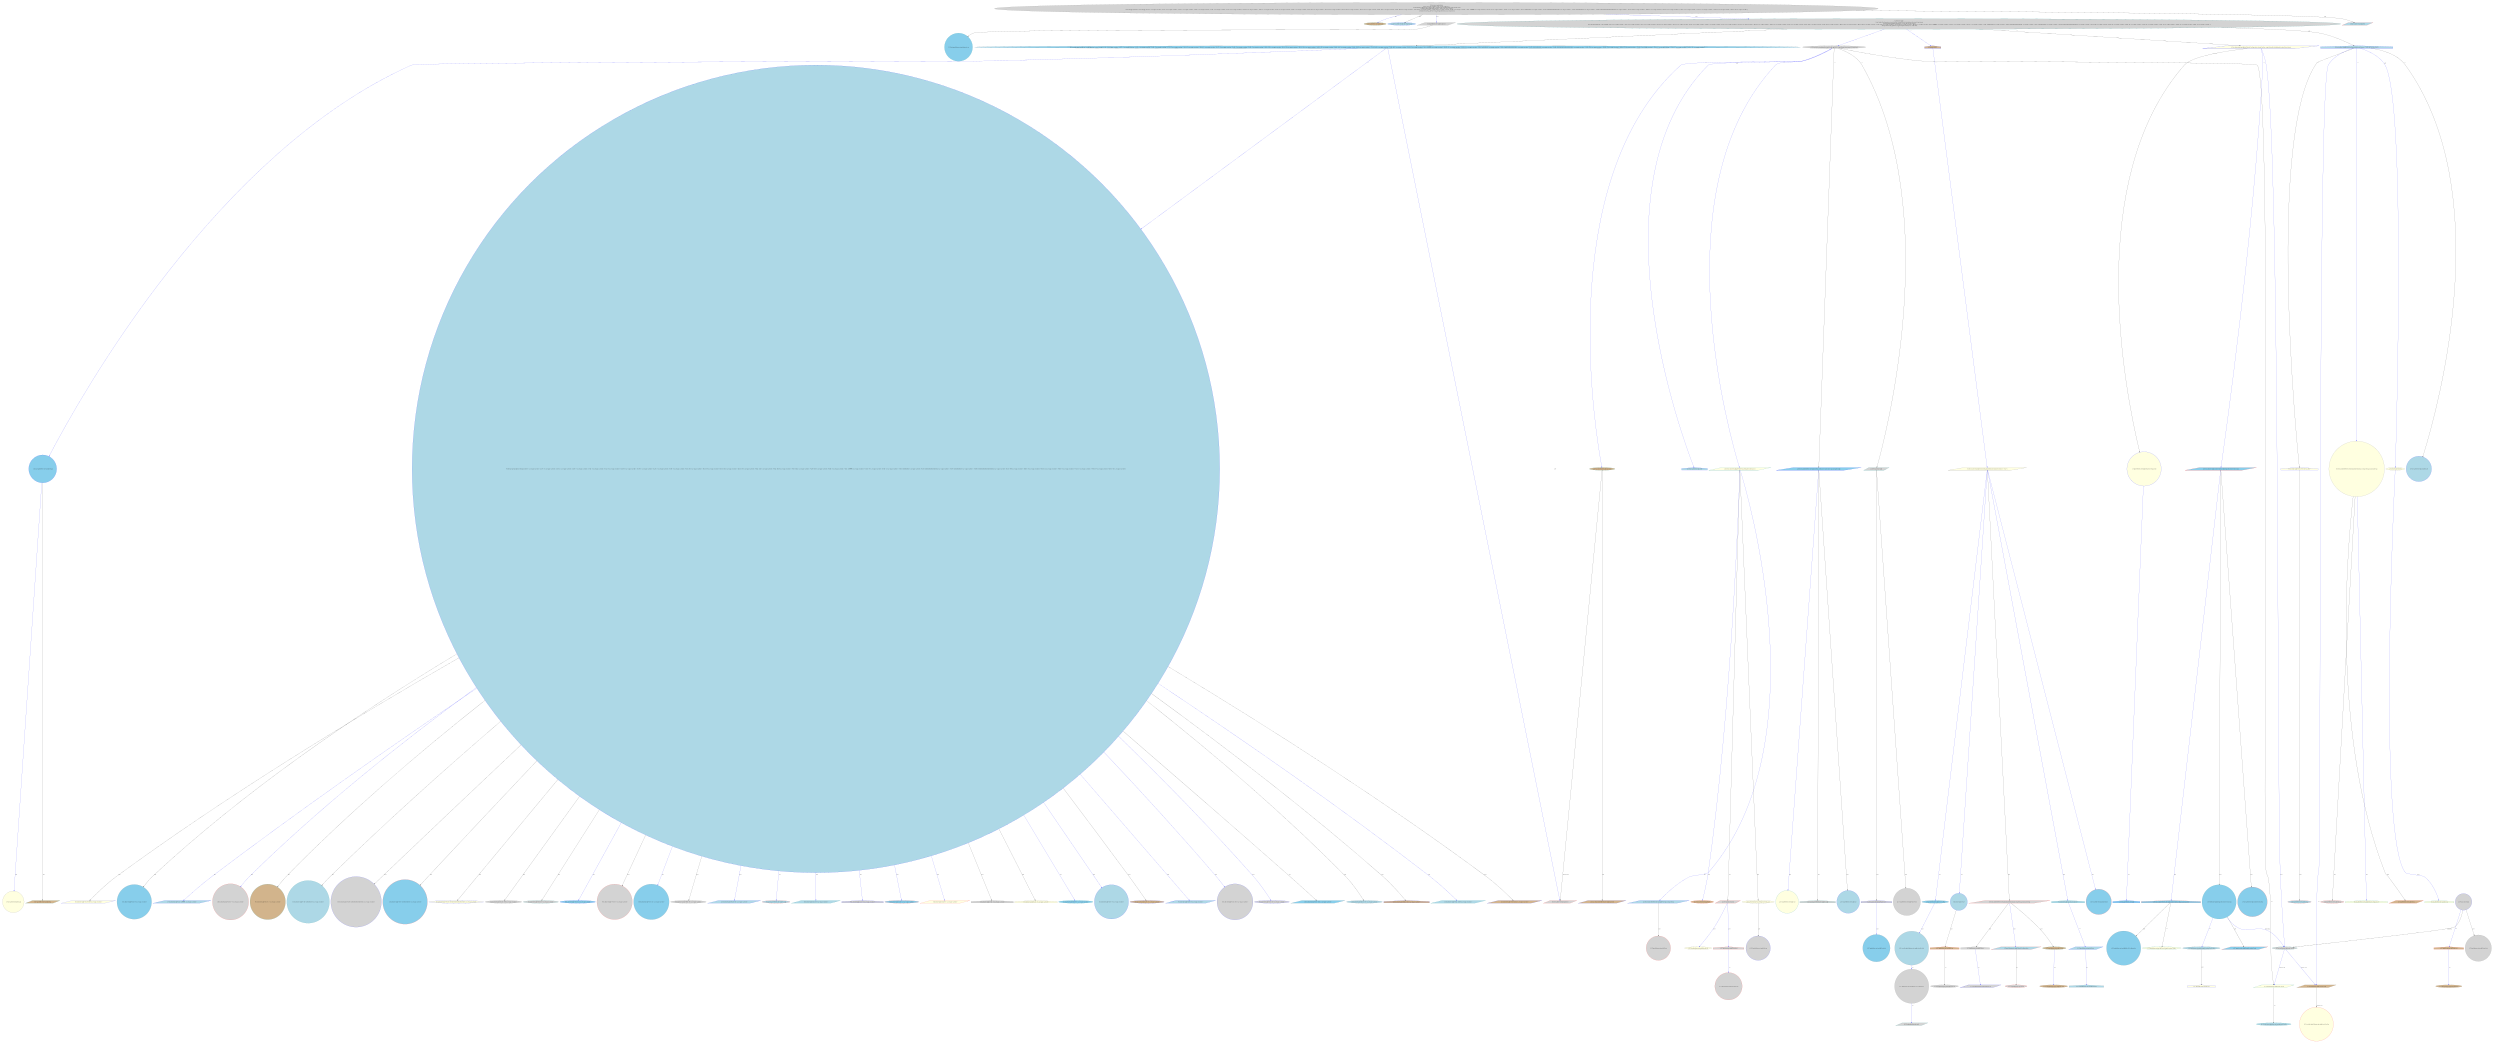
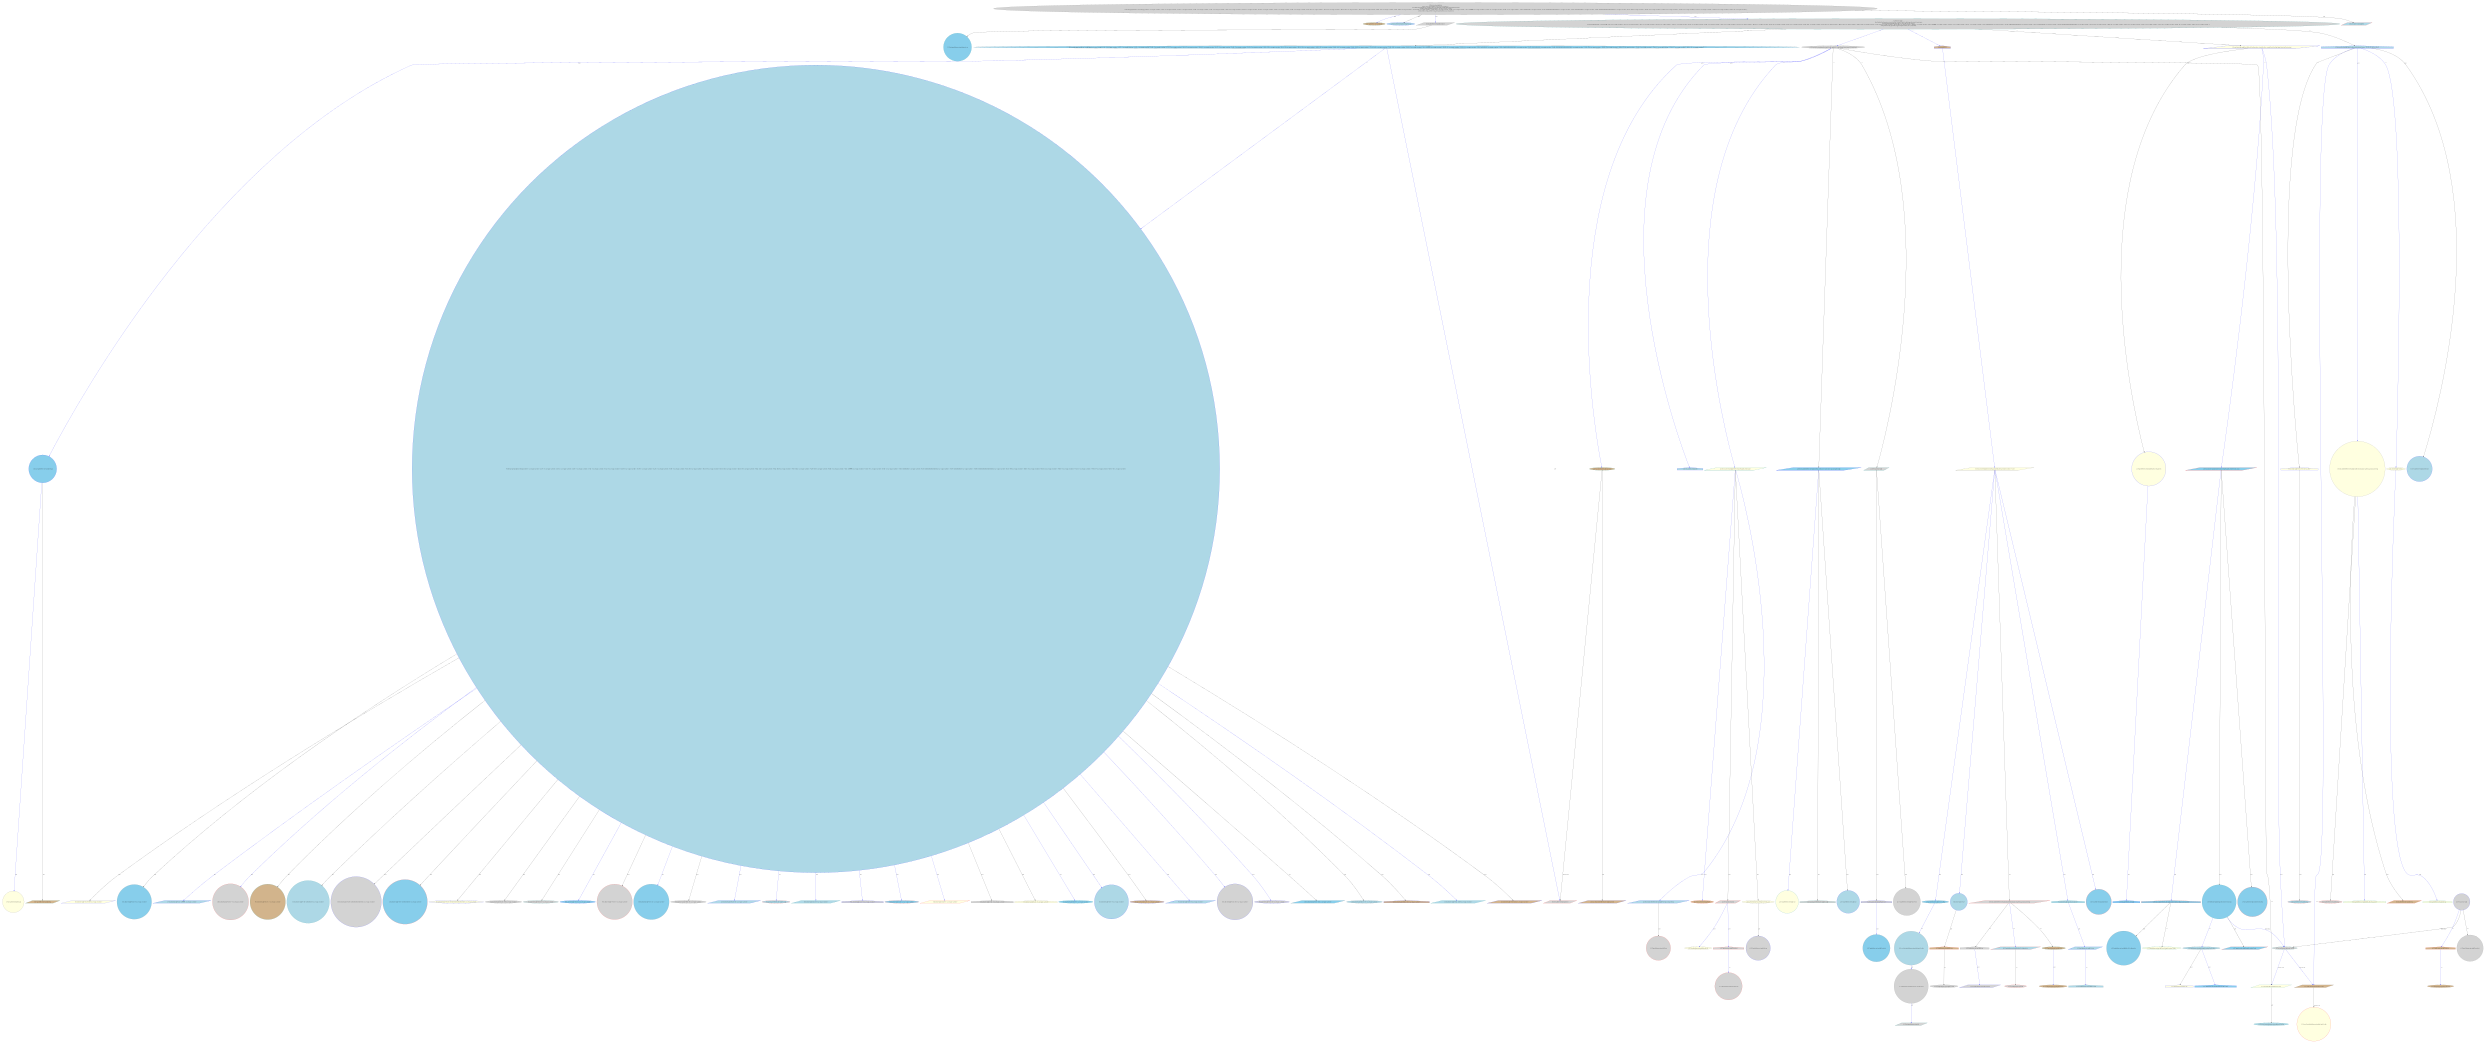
node "4:CtTypeReferenceImpl@MagicNumberCheck": added
